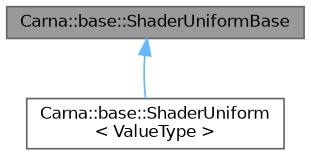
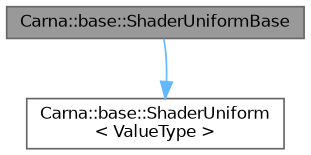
edge "Carna::base::ShaderUniform < ValueType >" -> "Carna::base::ShaderUniformBase": reversed
